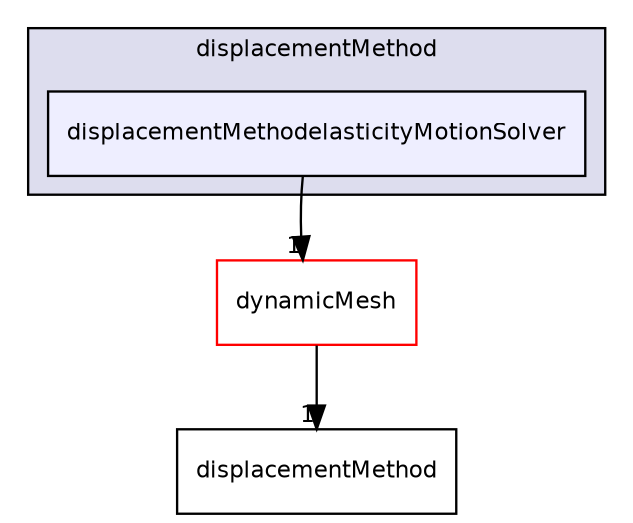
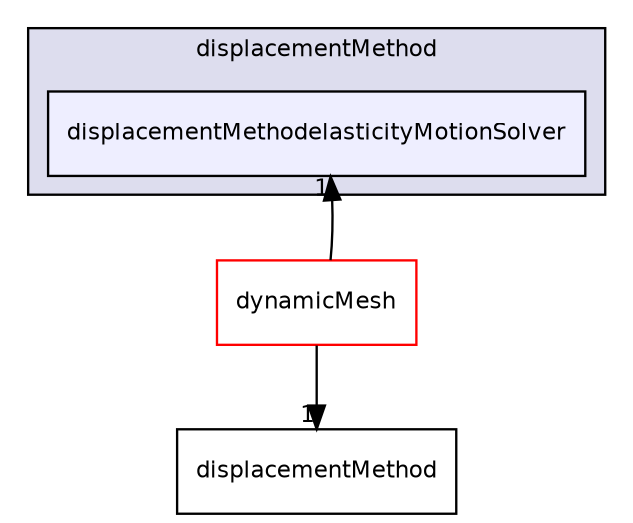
edge "displacementMethodelasticityMotionSolver" -> "dynamicMesh": reversed
